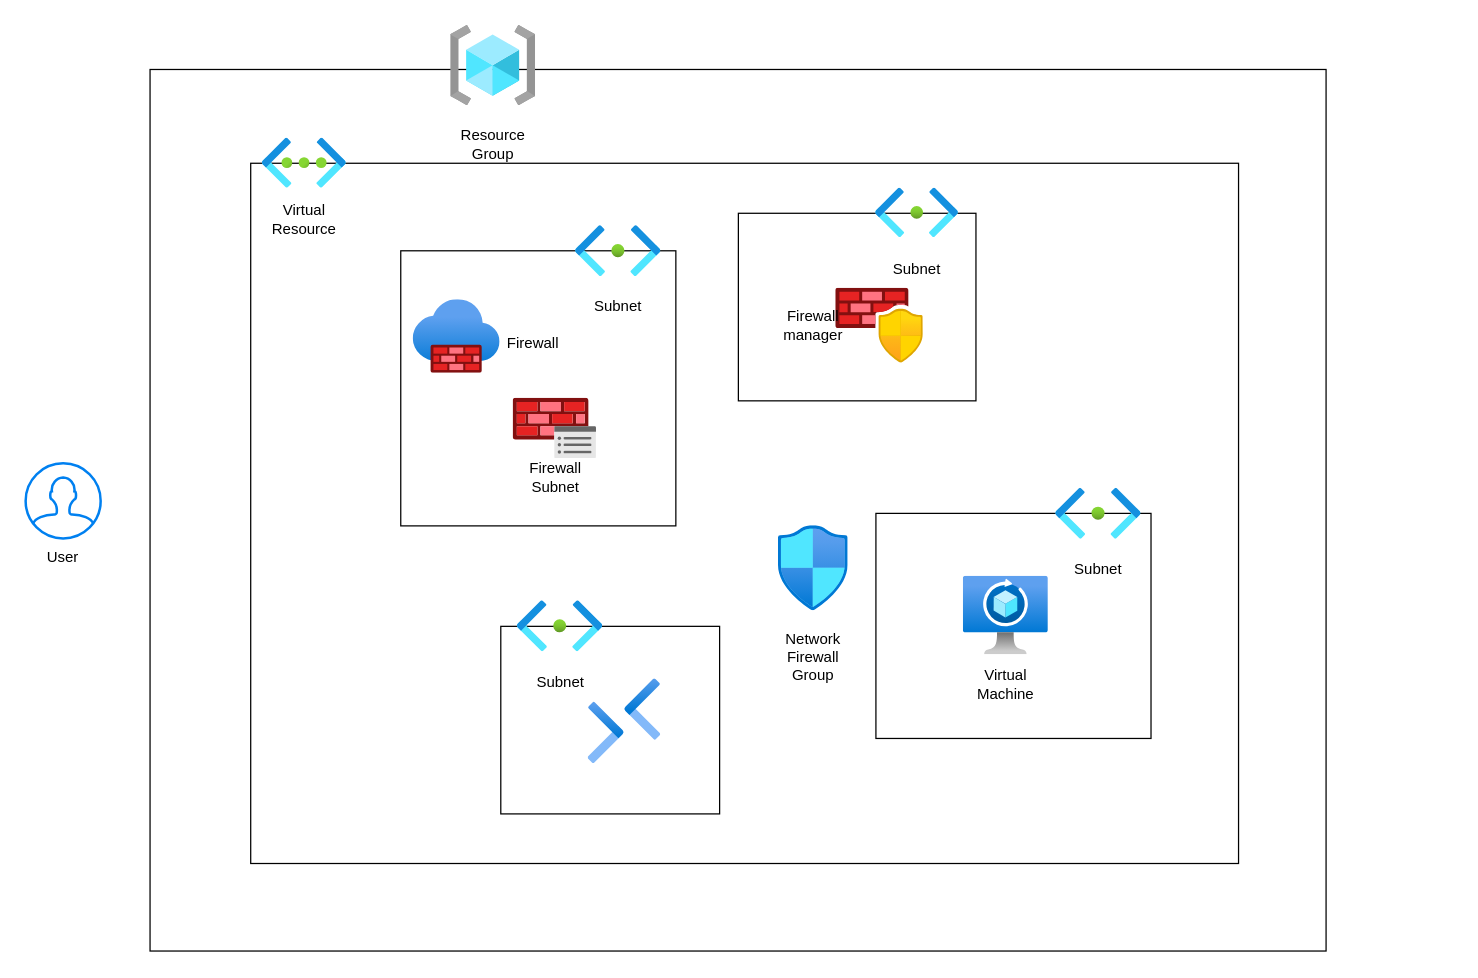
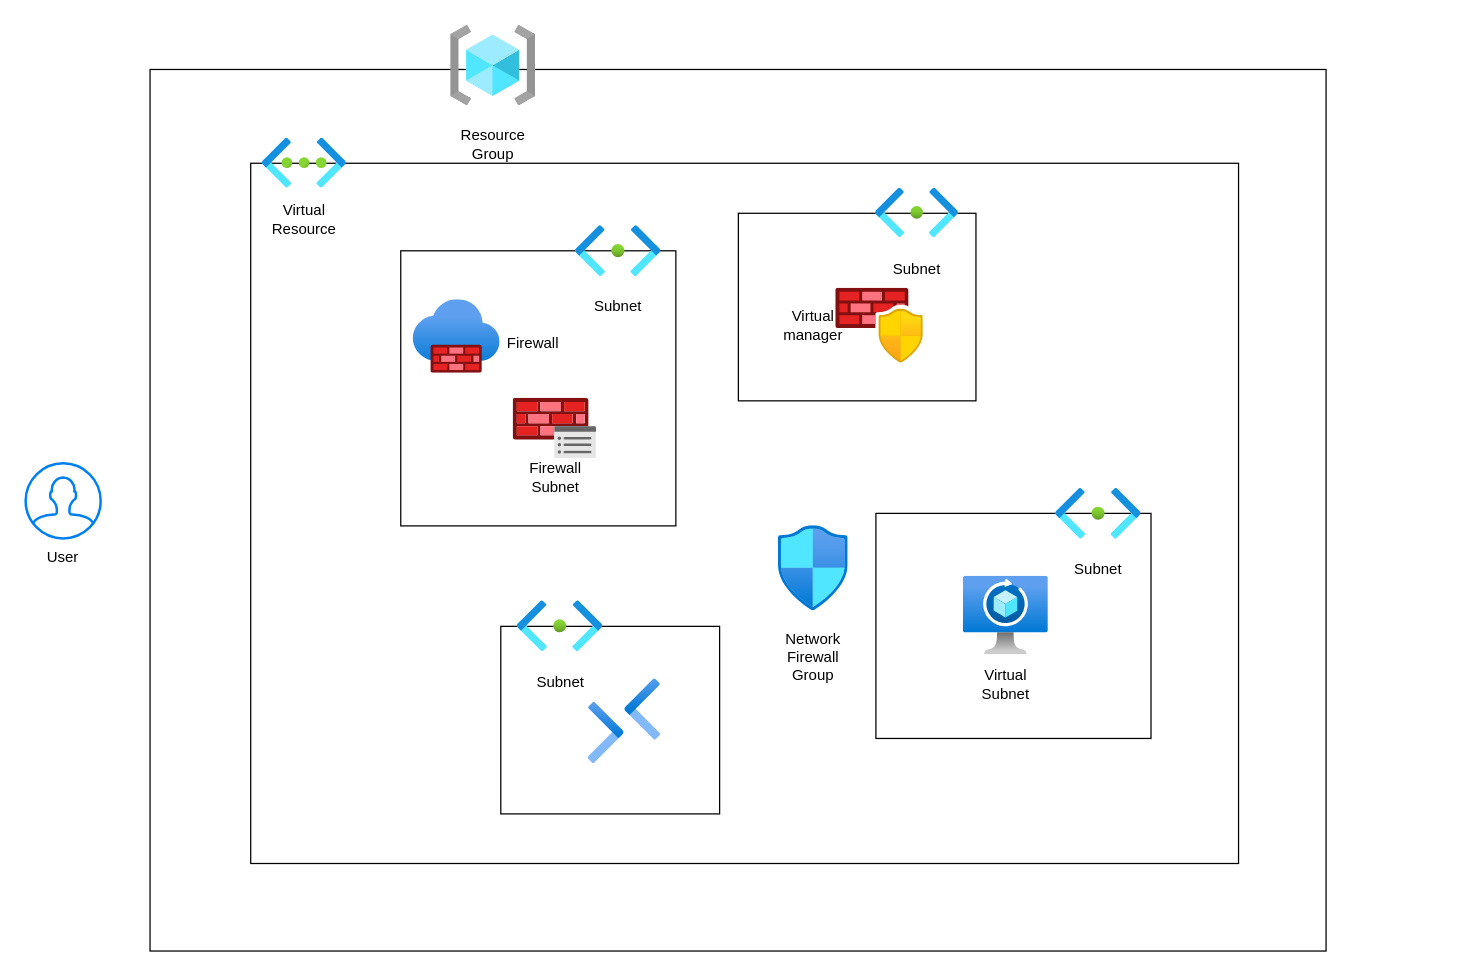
node "Firewall manager": label "Firewall manager" -> "Virtual manager"
node "Virtual Machine": label "Virtual Machine" -> "Virtual Subnet"
